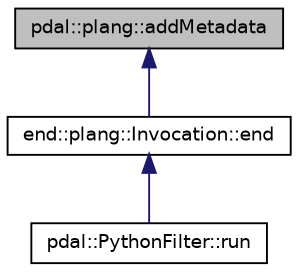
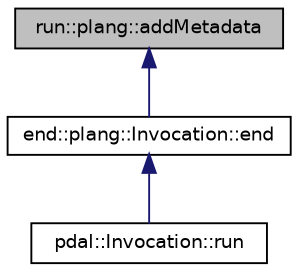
node "pdal::plang::addMetadata": label "pdal::plang::addMetadata" -> "run::plang::addMetadata"
node "pdal::PythonFilter::run": label "pdal::PythonFilter::run" -> "pdal::Invocation::run"
